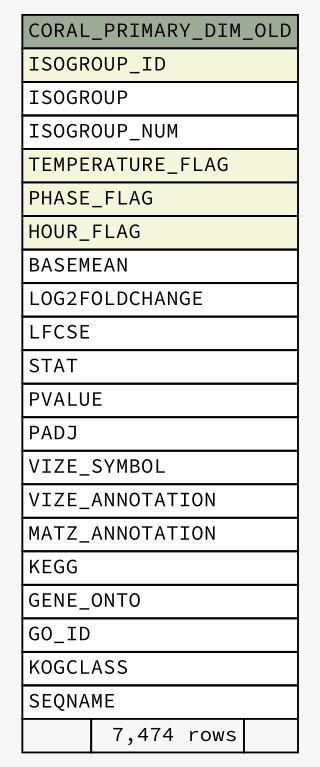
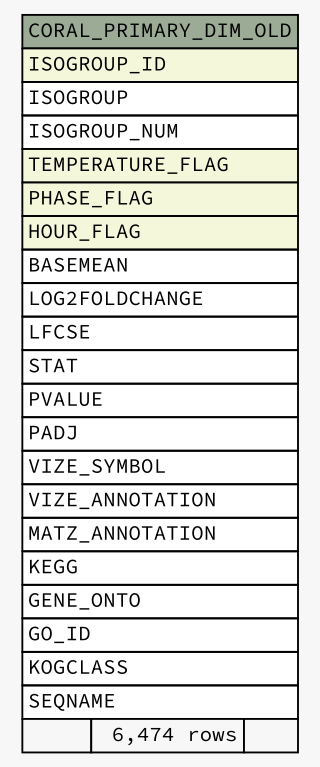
node "CORAL_PRIMARY_DIM_OLD": text "7,474 rows" -> "6,474 rows"
